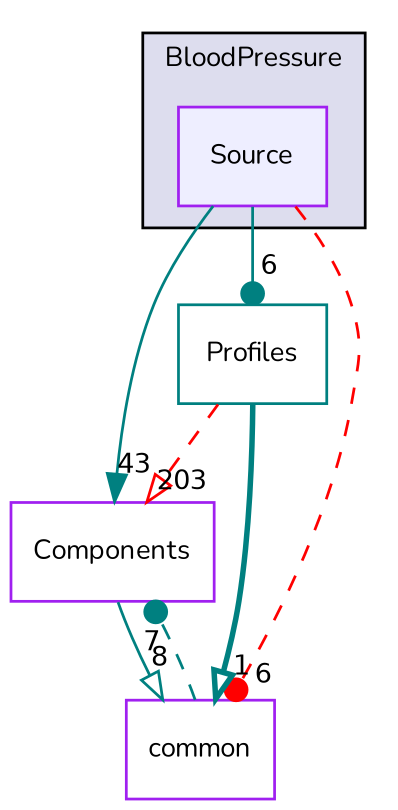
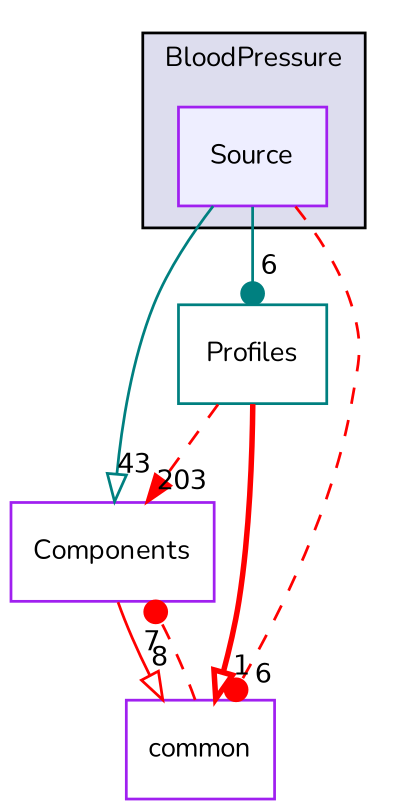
edge "Source" -> "Components": arrowhead normal -> onormal
edge "Profiles" -> "Components": arrowhead onormal -> normal
edge "Profiles" -> "common": color teal -> red
edge "Components" -> "common": color teal -> red
edge "common" -> "Components": color teal -> red
